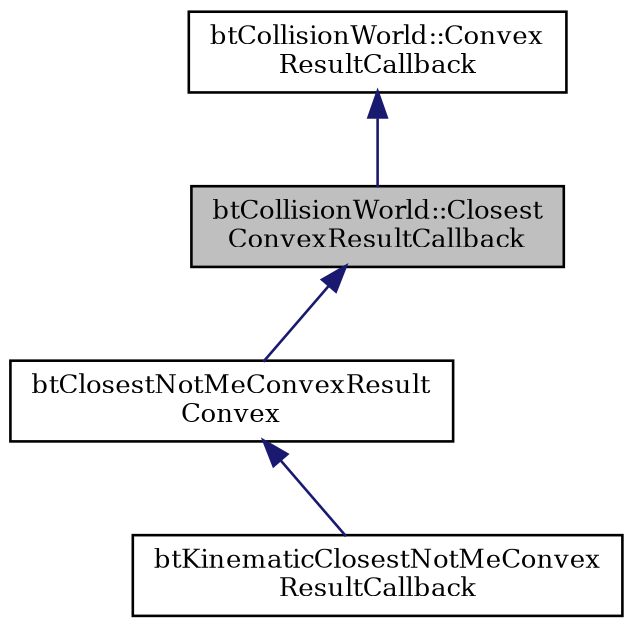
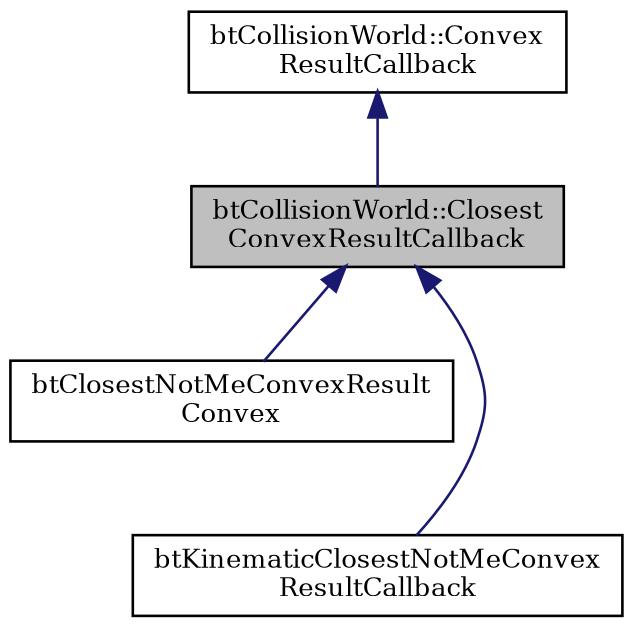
edge "btKinematicClosestNotMeConvex ResultCallback" -> "btClosestNotMeConvexResult Convex": now "btKinematicClosestNotMeConvex ResultCallback" -> "btCollisionWorld::Closest ConvexResultCallback"
